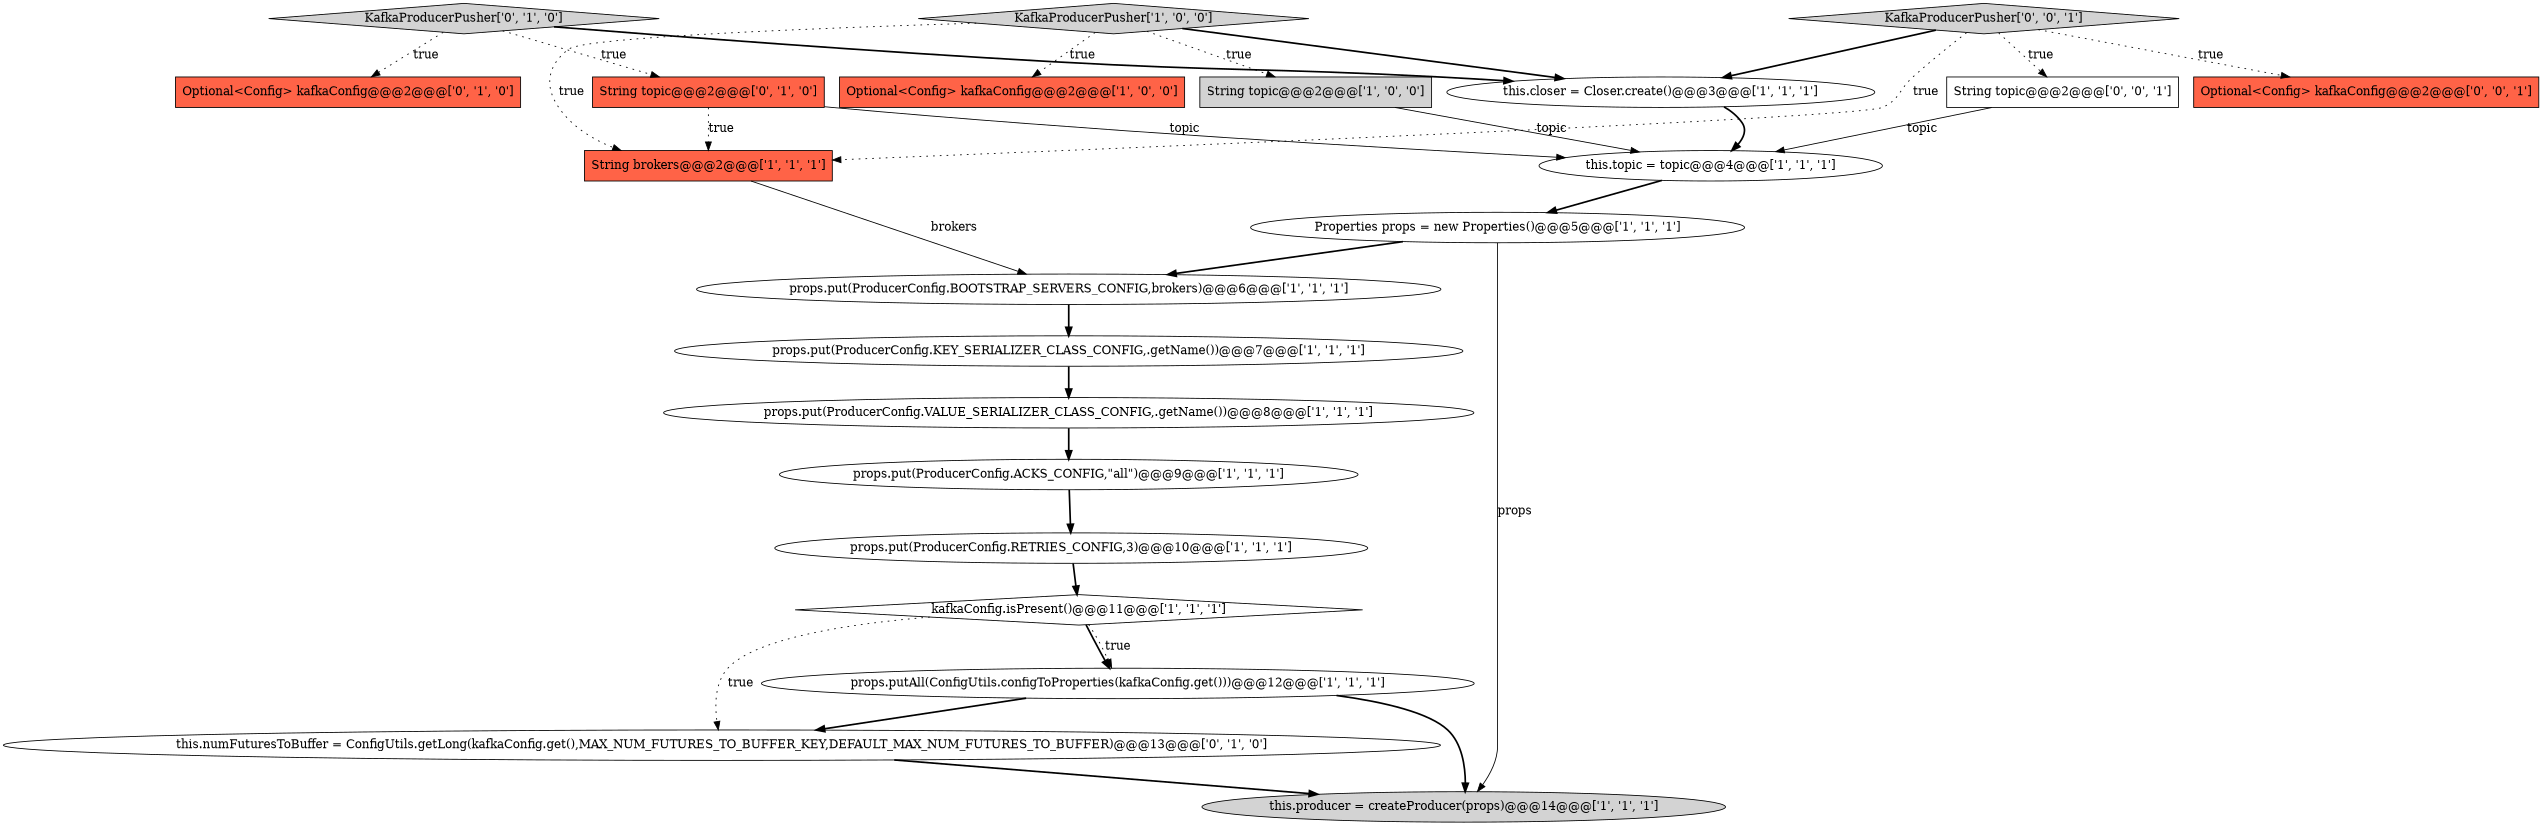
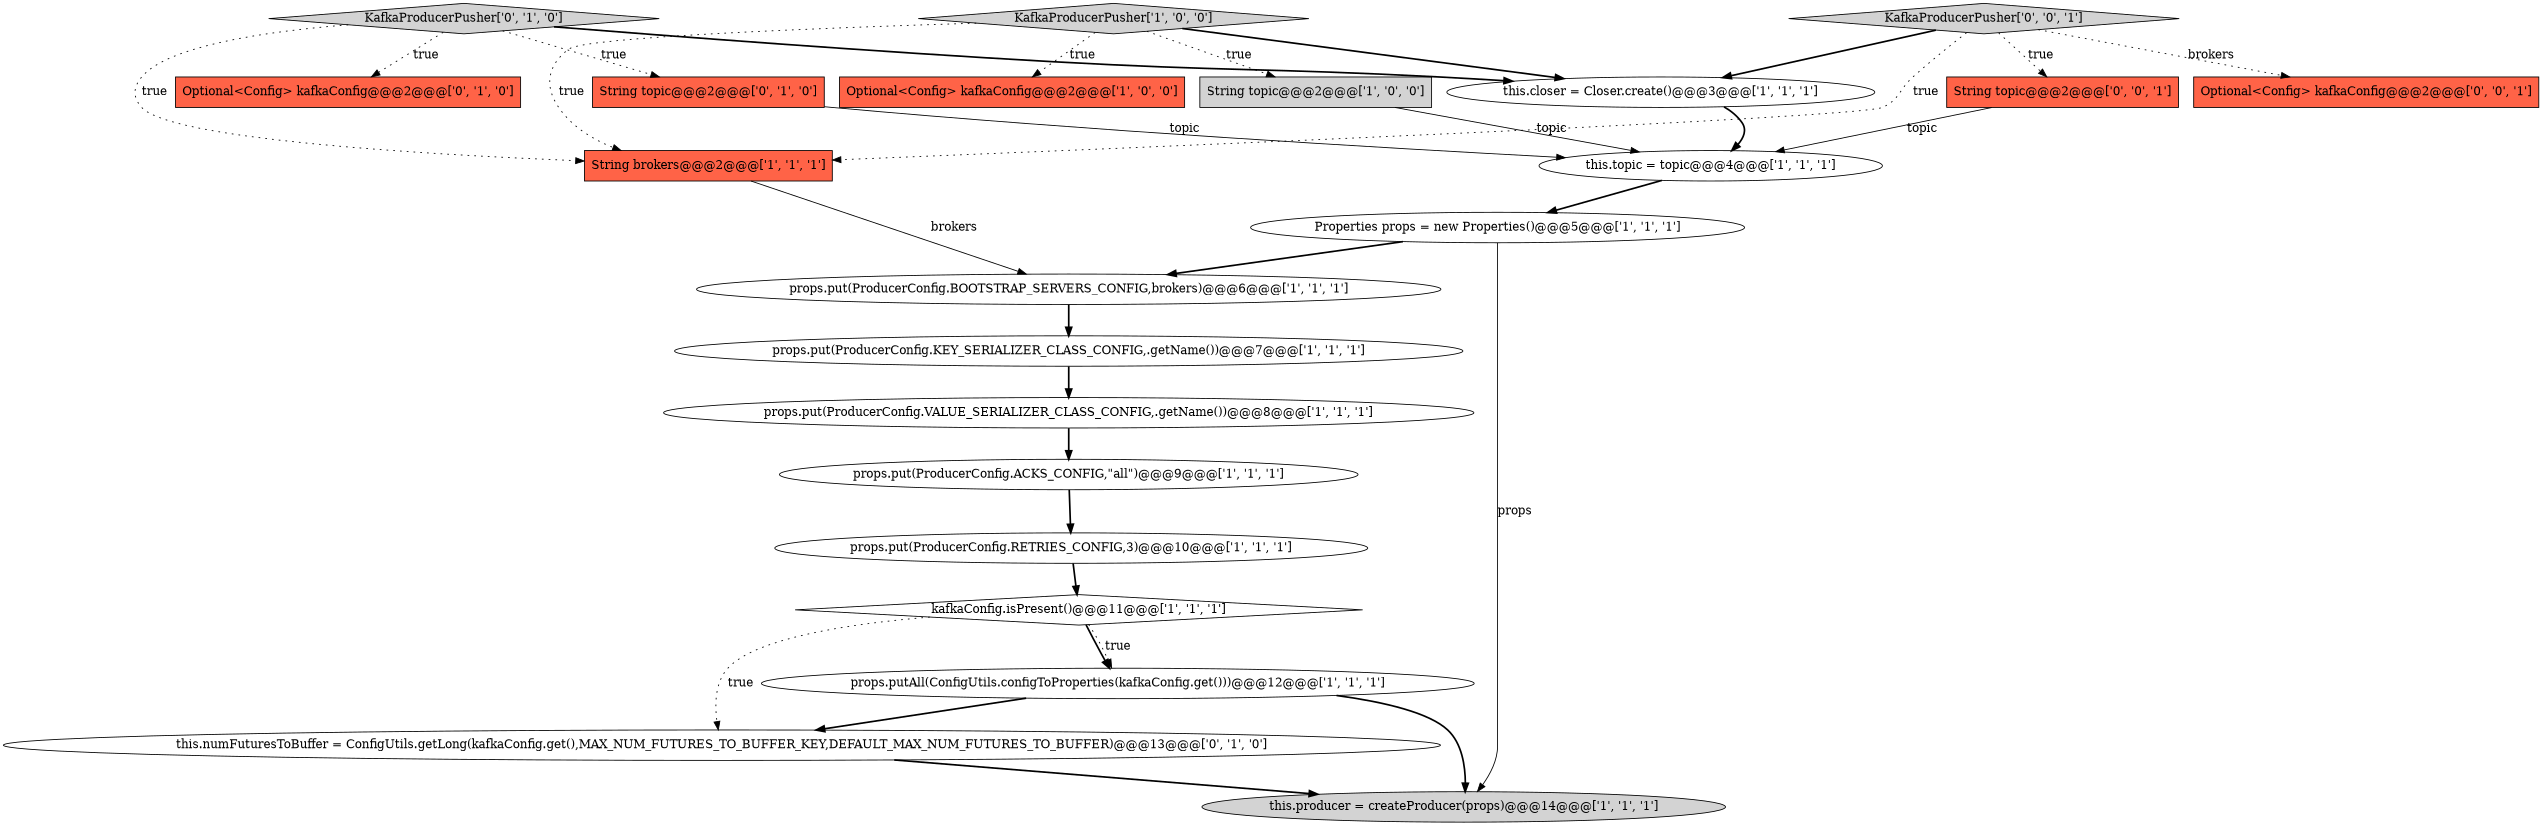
edge "KafkaProducerPusher['0', '0', '1']" -> "Optional<Config> kafkaConfig@@@2@@@['0', '0', '1']": label "true" -> "brokers"
node "String topic@@@2@@@['0', '0', '1']": fillcolor white -> tomato
edge "String topic@@@2@@@['0', '1', '0']" -> "String brokers@@@2@@@['1', '1', '1']": now "KafkaProducerPusher['0', '1', '0']" -> "String brokers@@@2@@@['1', '1', '1']"
